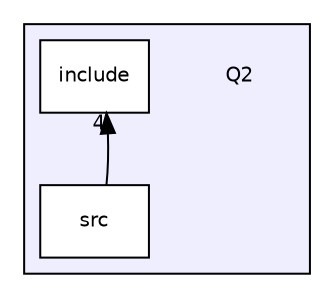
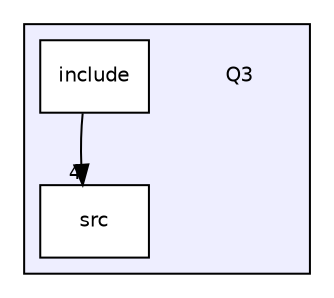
node "Q2": label "Q2" -> "Q3"
edge "src" -> "include": reversed
